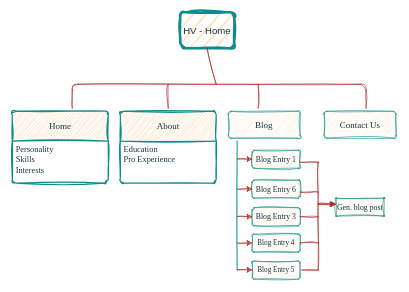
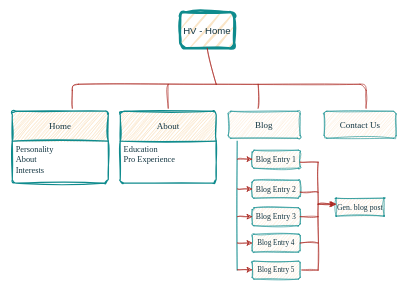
node "Personality Skills Interests": label "Personality Skills Interests" -> "Personality About Interests"
node "Blog Entry 6": label "Blog Entry 6" -> "Blog Entry 2"
